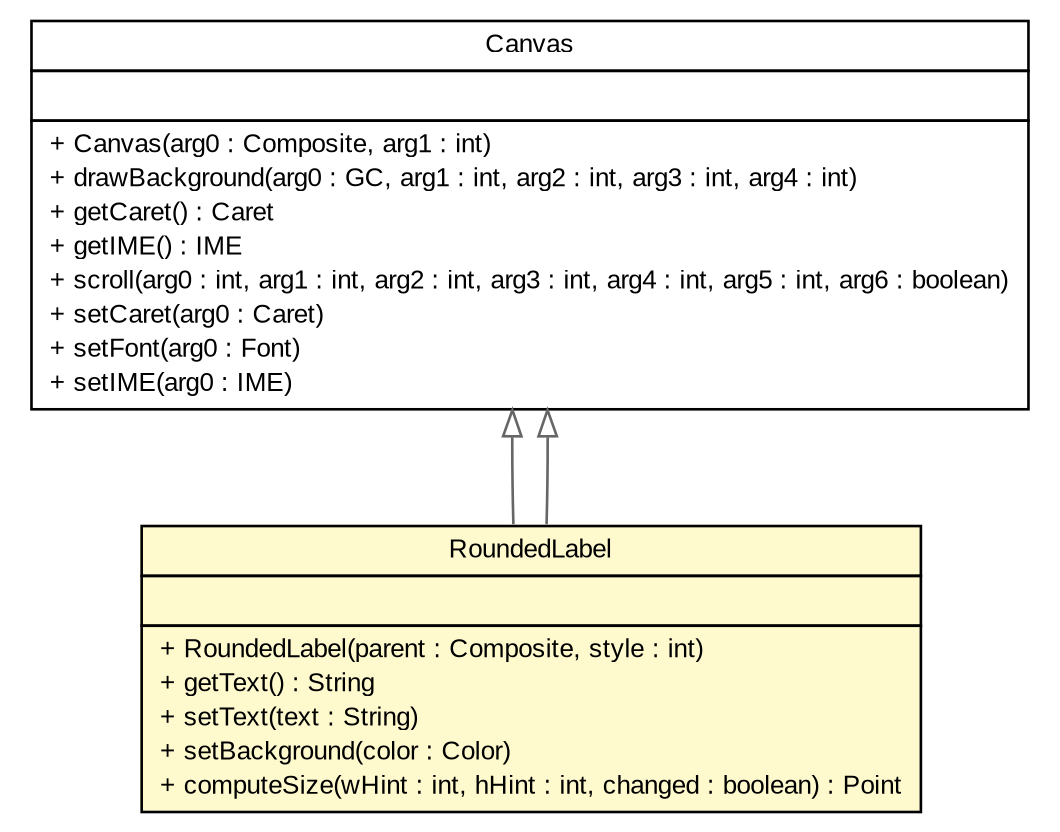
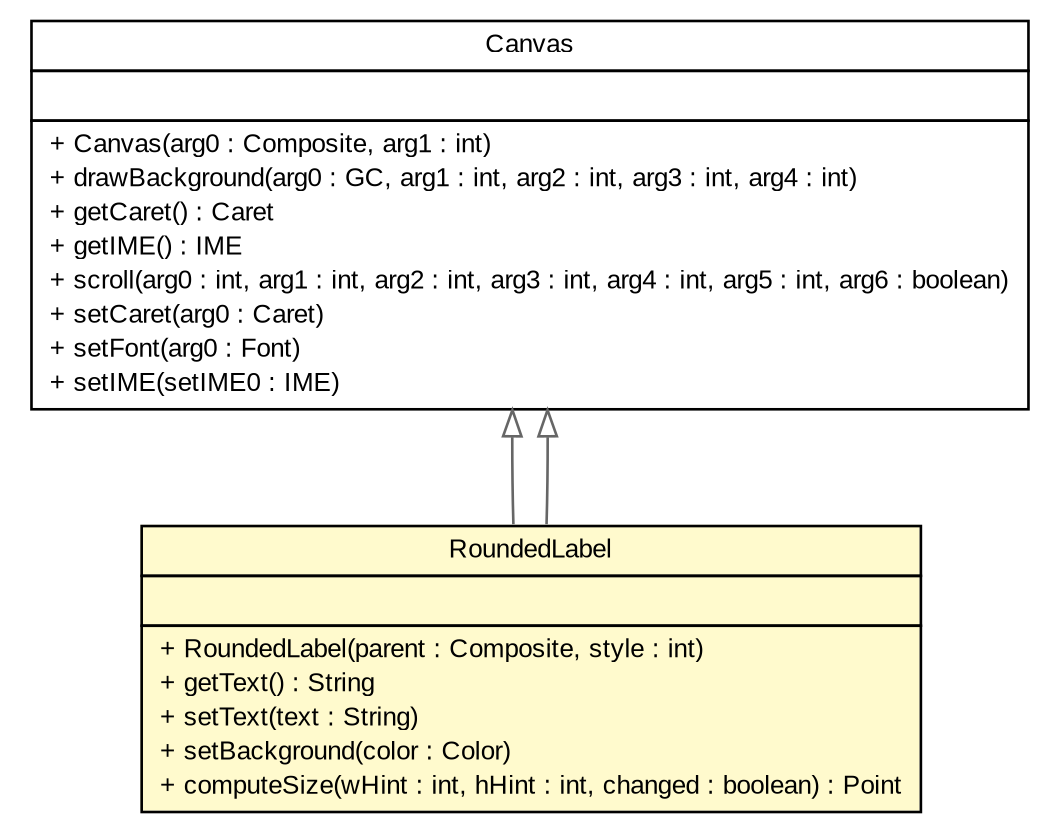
node "Canvas": text "+ setIME(arg0 : IME)" -> "+ setIME(setIME0 : IME)"
